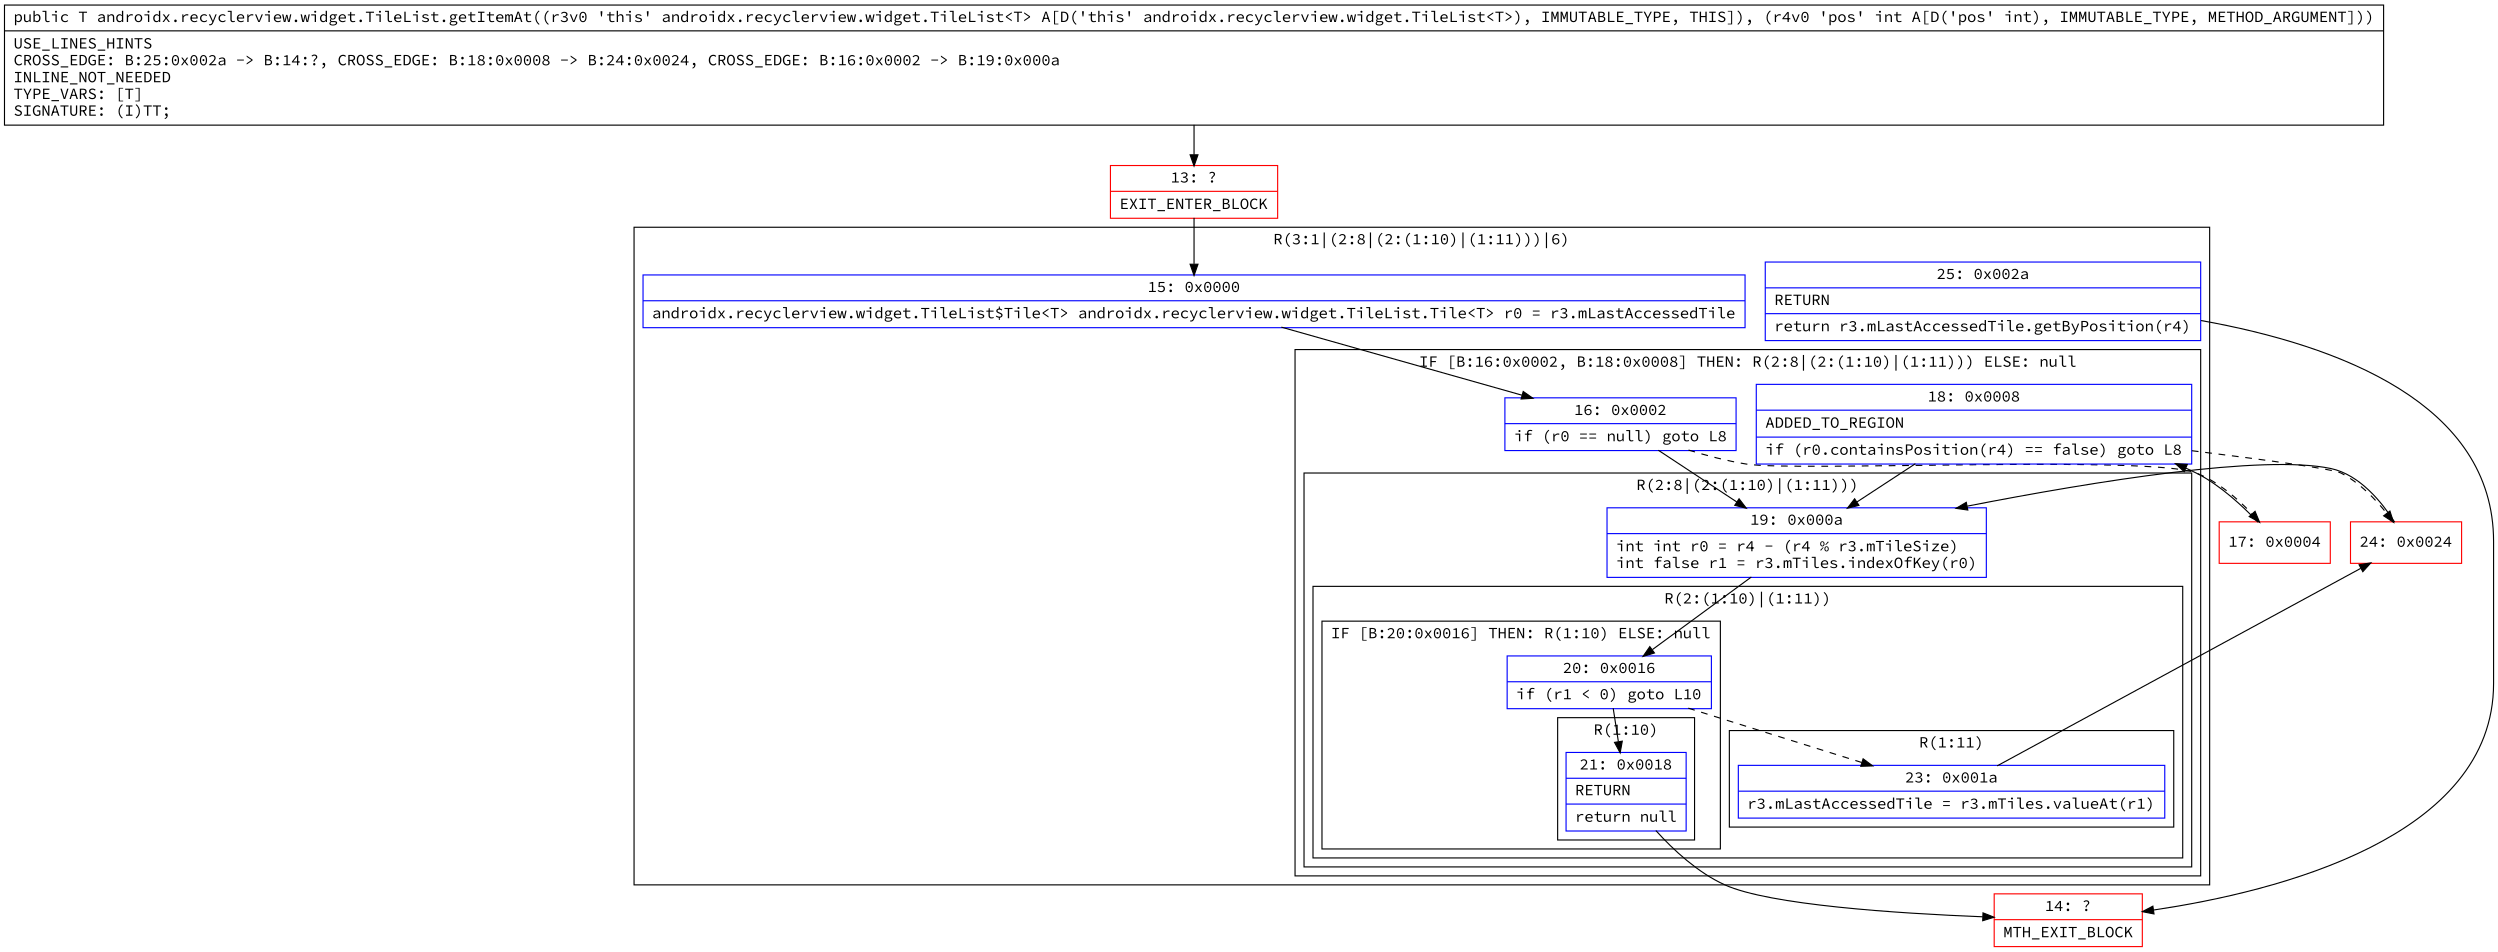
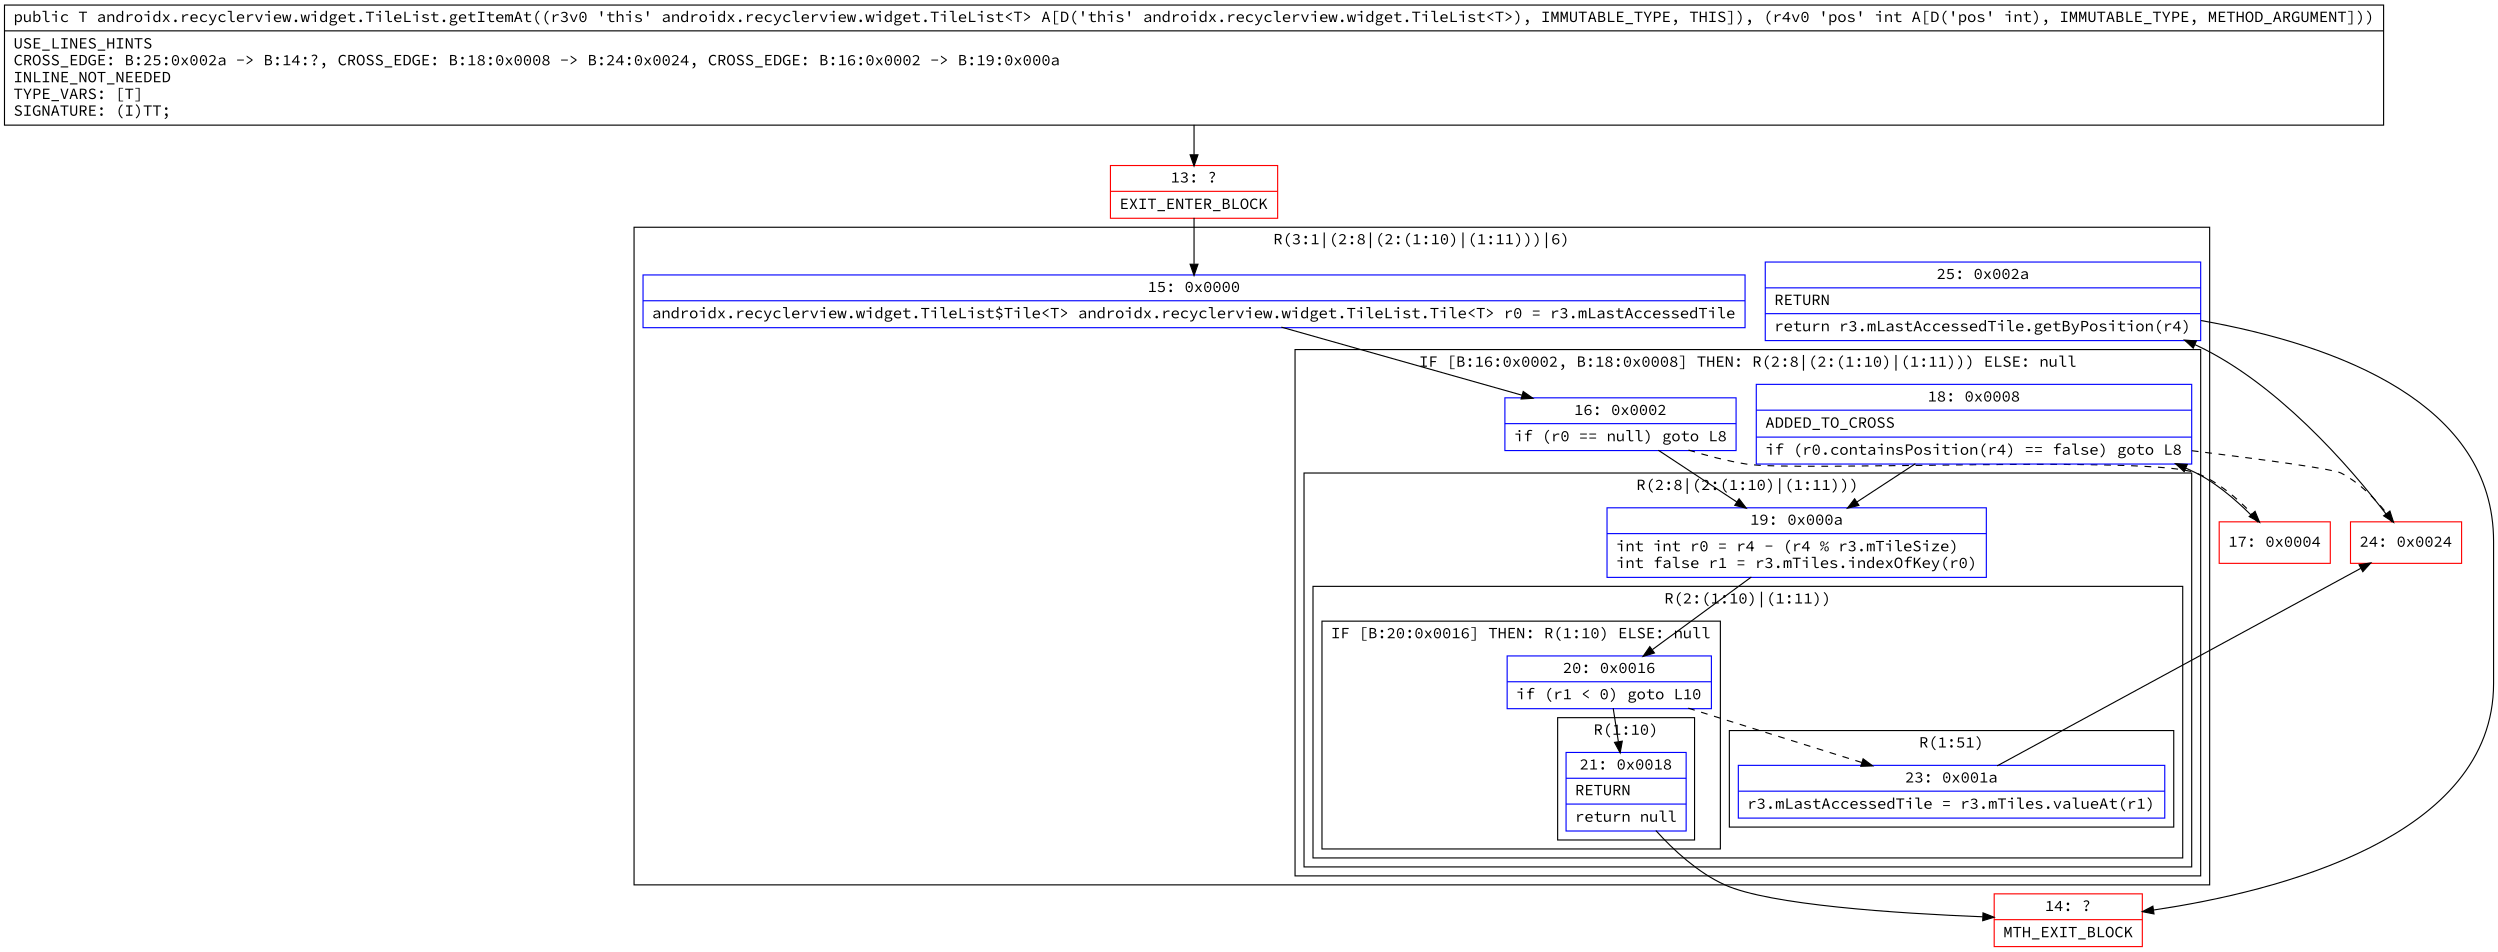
node "18: 0x0008": text "ADDED_TO_REGION" -> "ADDED_TO_CROSS"
edge "24: 0x0024" -> "19: 0x000a": now "24: 0x0024" -> "25: 0x002a"
cluster "R(1:11)": label "R(1:11)" -> "R(1:51)"
